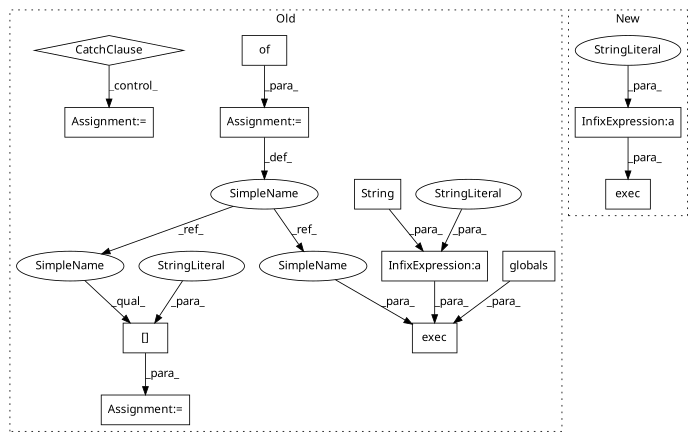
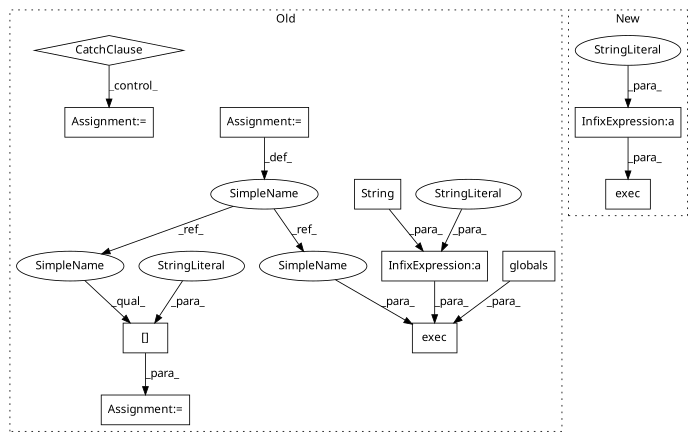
node "of": removed
